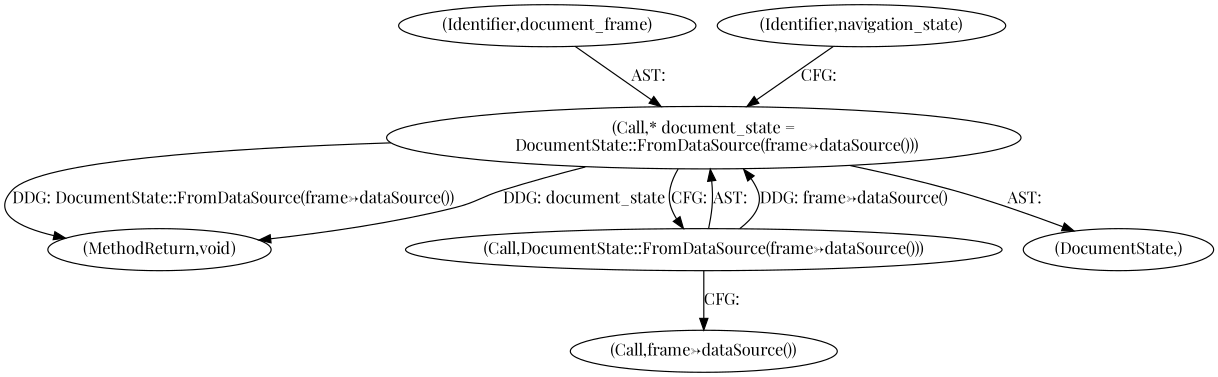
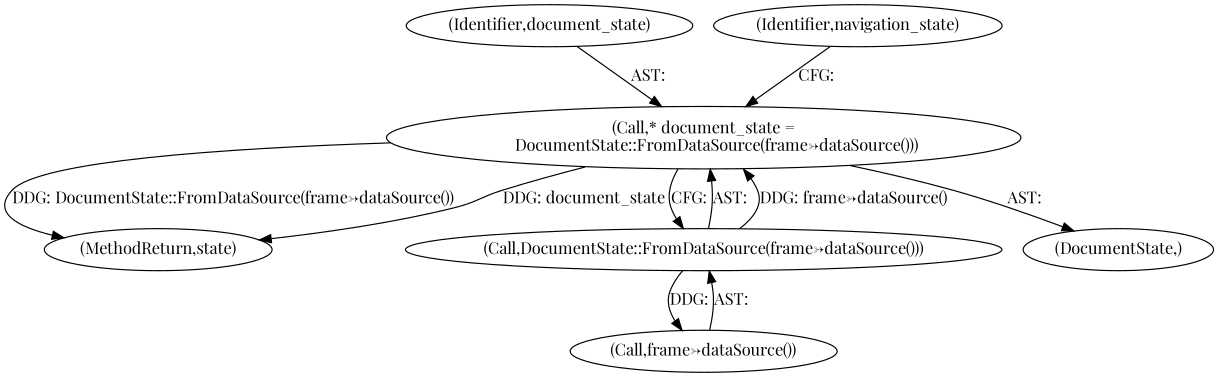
node "(Identifier,document_frame)": label "(Identifier,document_frame)" -> "(Identifier,document_state)"
node "(MethodReturn,void)": label "(MethodReturn,void)" -> "(MethodReturn,state)"
edge "(Call,DocumentState::FromDataSource(frame->dataSource()))" -> "(Call,frame->dataSource())": label "CFG: " -> "DDG: "
edge "(Call,frame->dataSource())" -> "(Call,DocumentState::FromDataSource(frame->dataSource()))": added, label "AST:"
